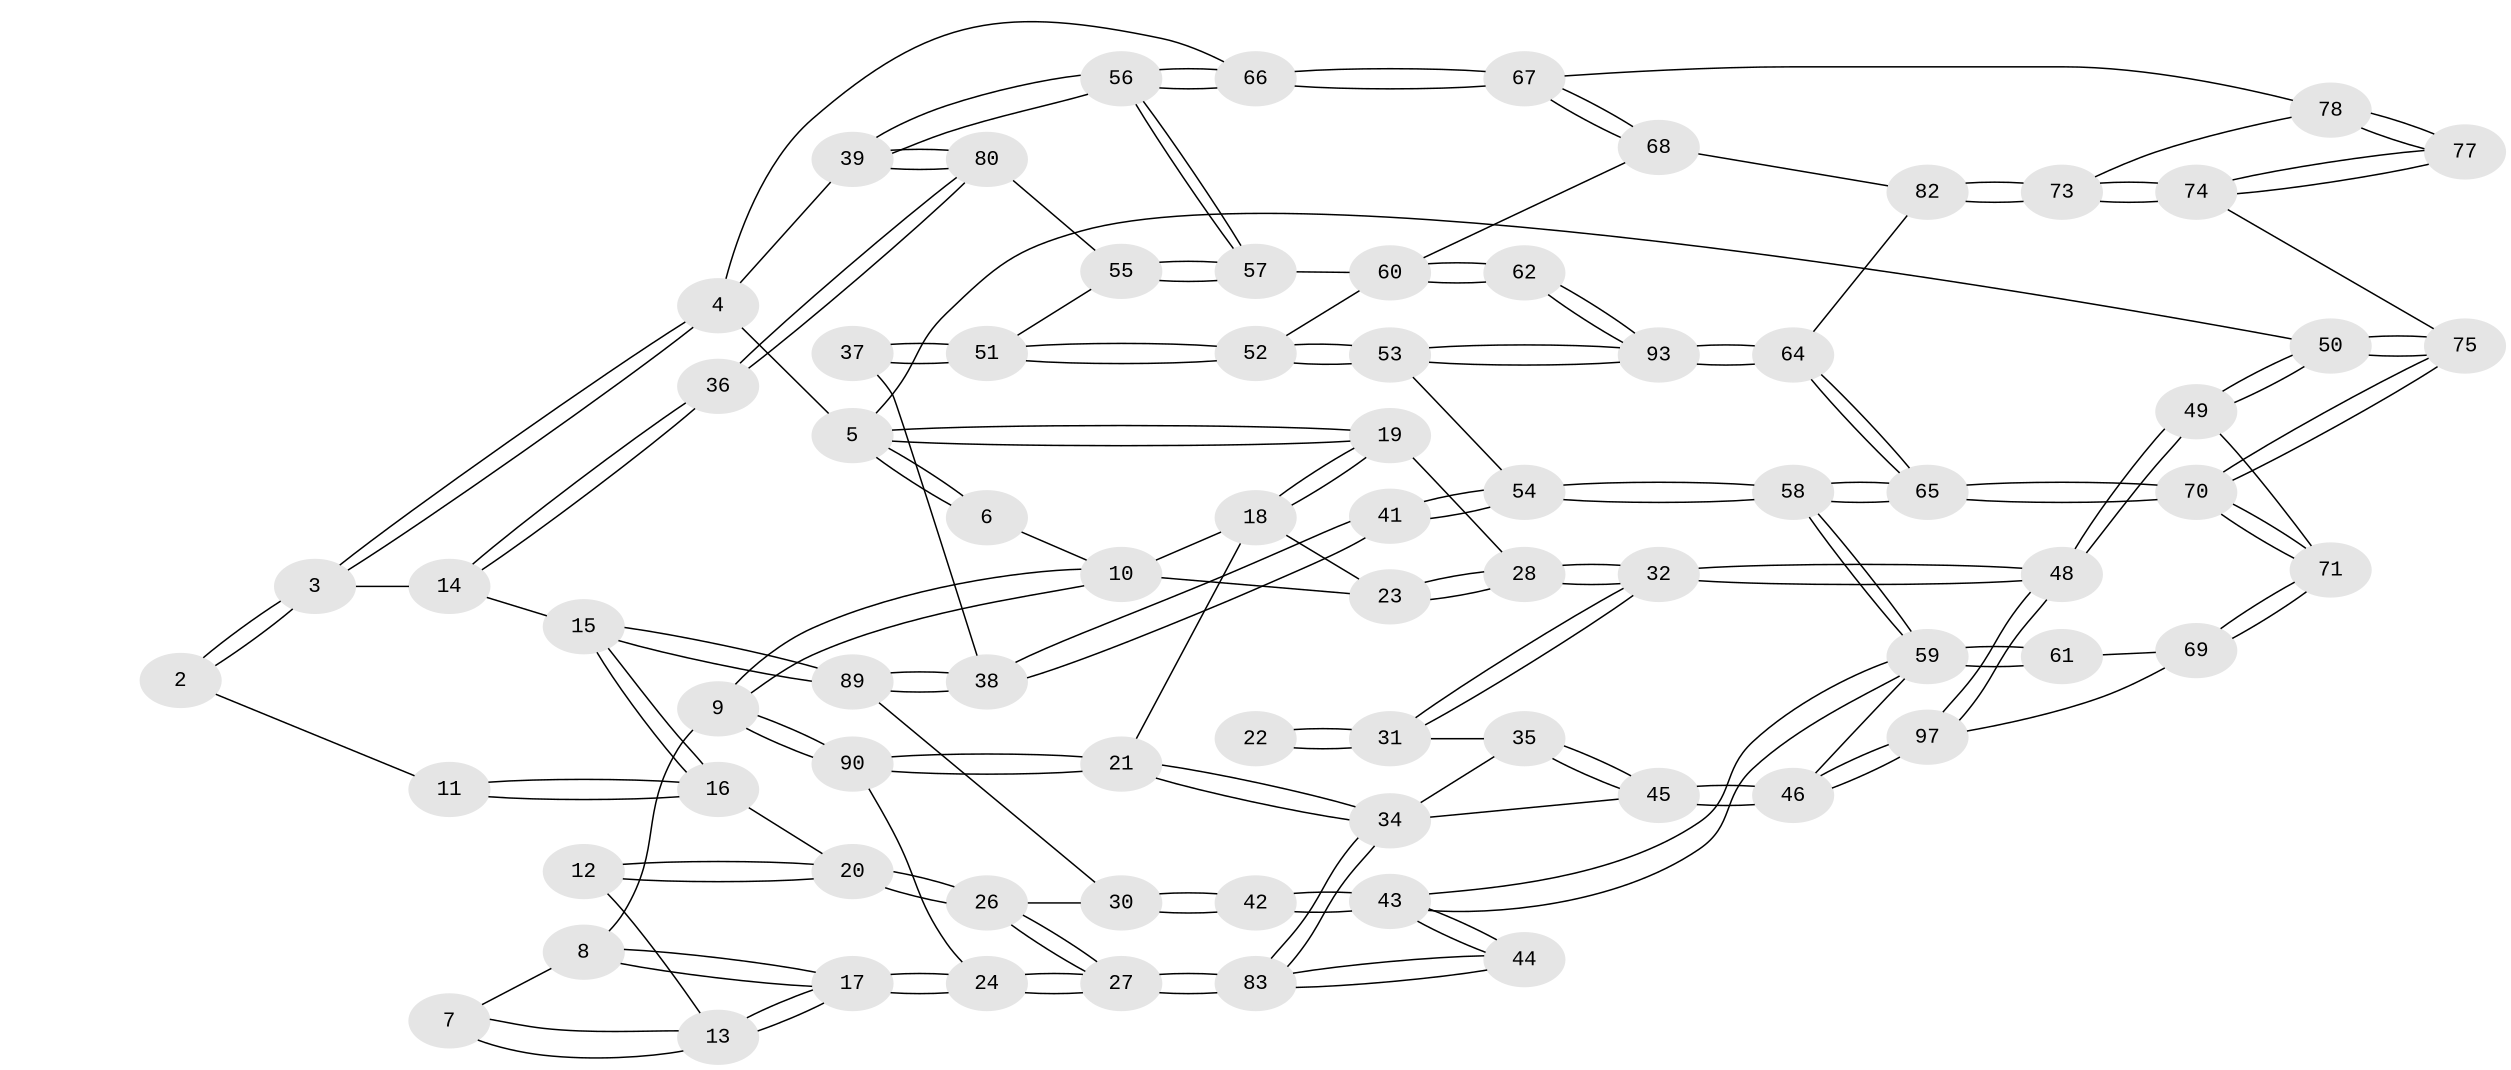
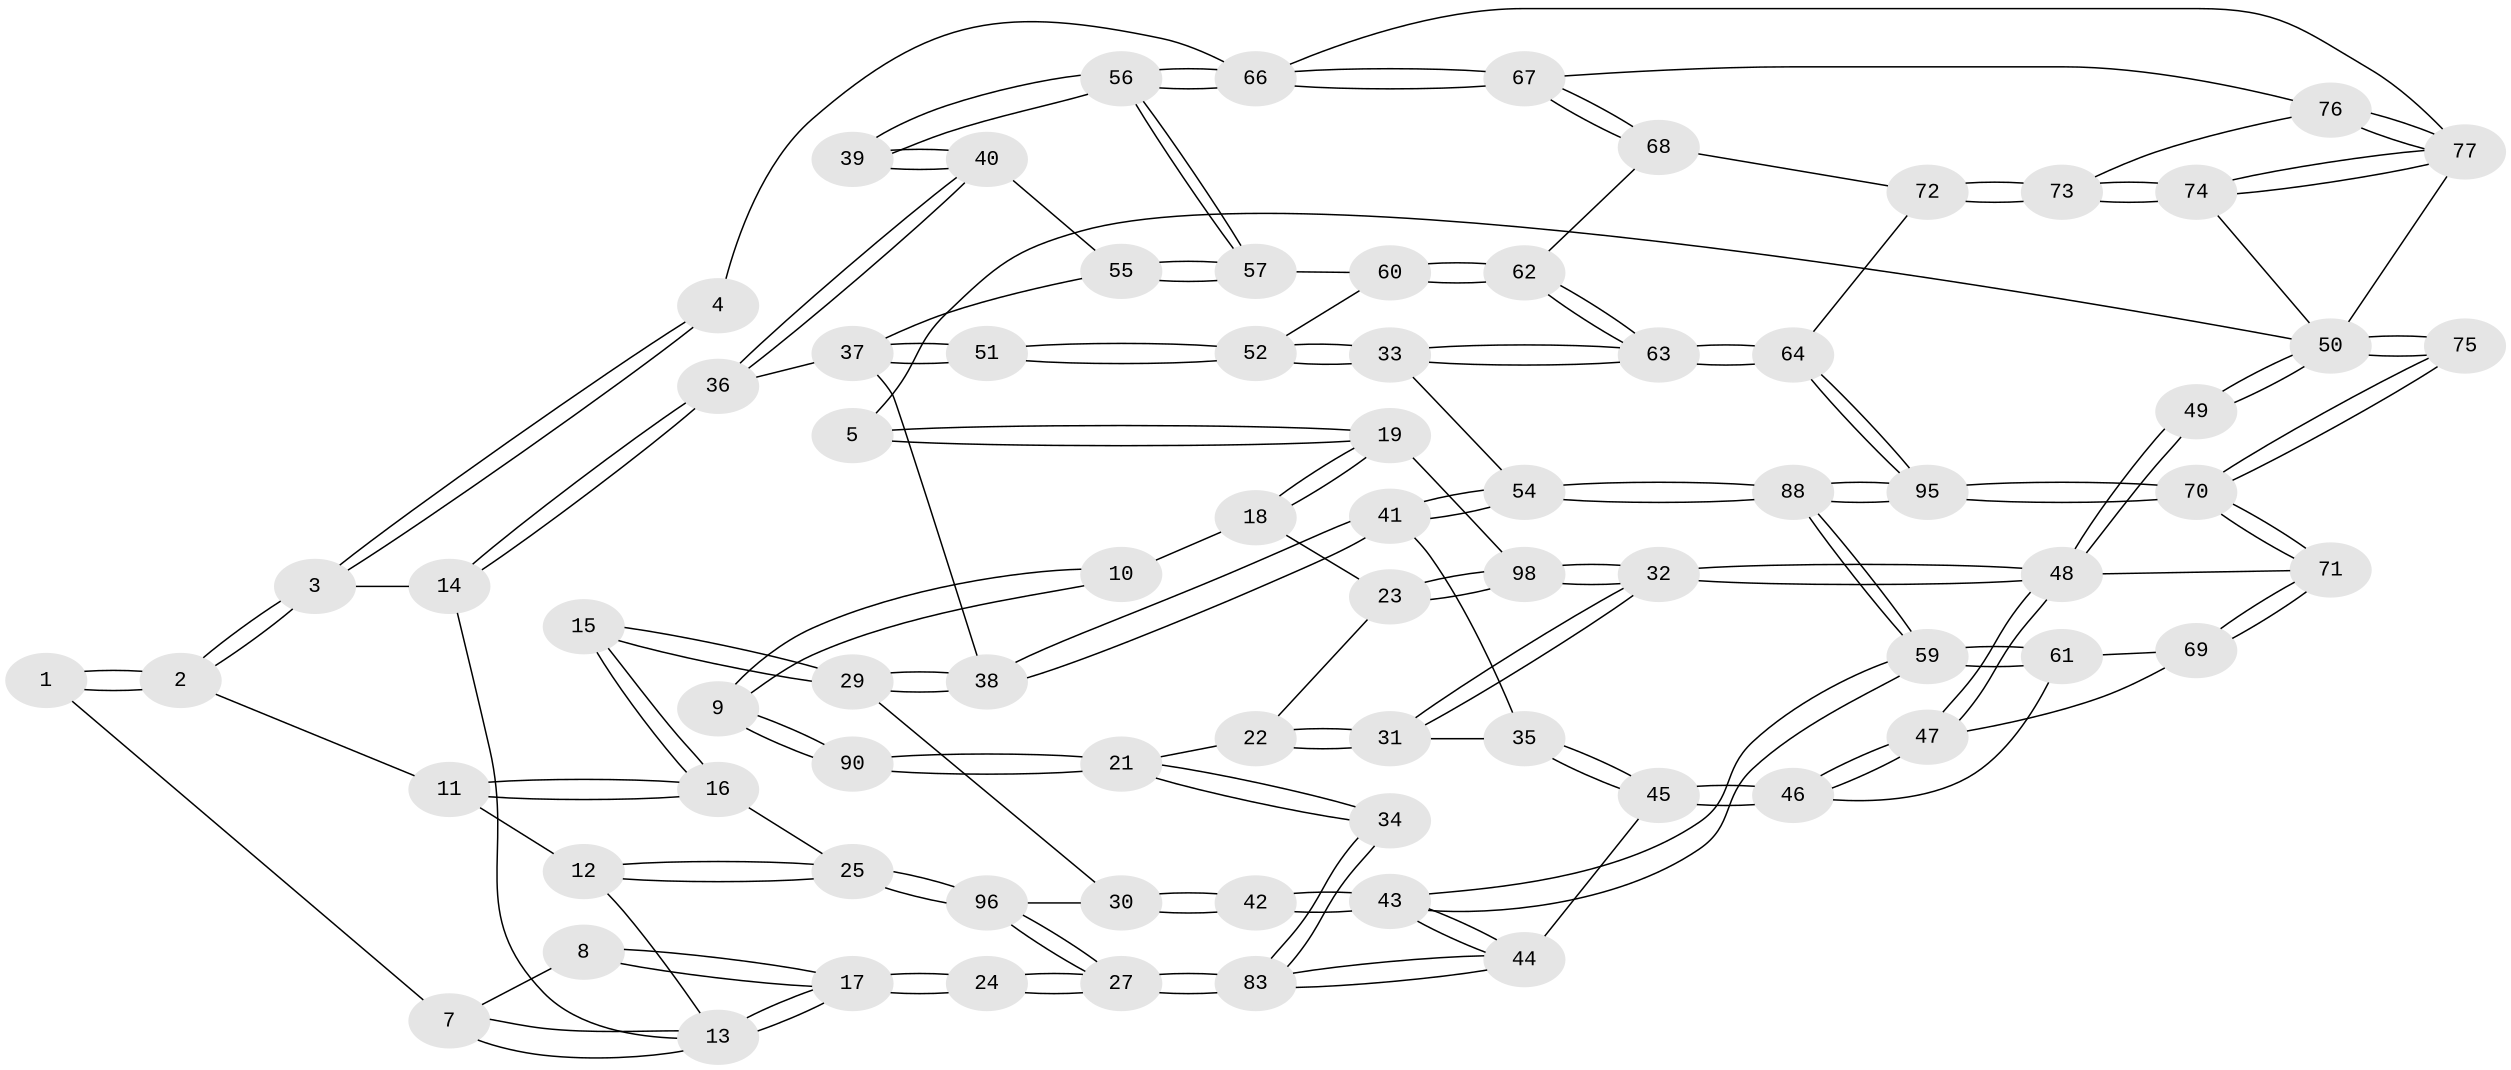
edge "66" -- "77": added
node "78": label "78" -> "76"
node "80": label "80" -> "40"
node "82": label "82" -> "72"
edge "68" -- "60": now "68" -- "62"
edge "39" -- "4": removed
edge "77" -- "50": added
edge "74" -- "75": now "74" -- "50"
edge "55" -- "51": now "55" -- "37"
node "53": label "53" -> "33"
node "93": label "93" -> "63"
edge "37" -- "36": added
edge "4" -- "5": removed
edge "49" -- "71": now "48" -- "71"
node "58": label "58" -> "88"
node "65": label "65" -> "95"
node "6": removed
node "28": label "28" -> "98"
edge "10" -- "23": now "22" -- "23"
edge "14" -- "15": now "14" -- "13"
edge "18" -- "21": now "22" -- "21"
node "1": added
node "89": label "89" -> "29"
edge "59" -- "46": now "61" -- "46"
node "97": label "97" -> "47"
edge "35" -- "34": now "35" -- "41"
edge "45" -- "34": now "45" -- "44"
edge "11" -- "12": added
edge "9" -- "8": removed
node "20": label "20" -> "25"
edge "90" -- "24": removed
node "26": label "26" -> "96"
